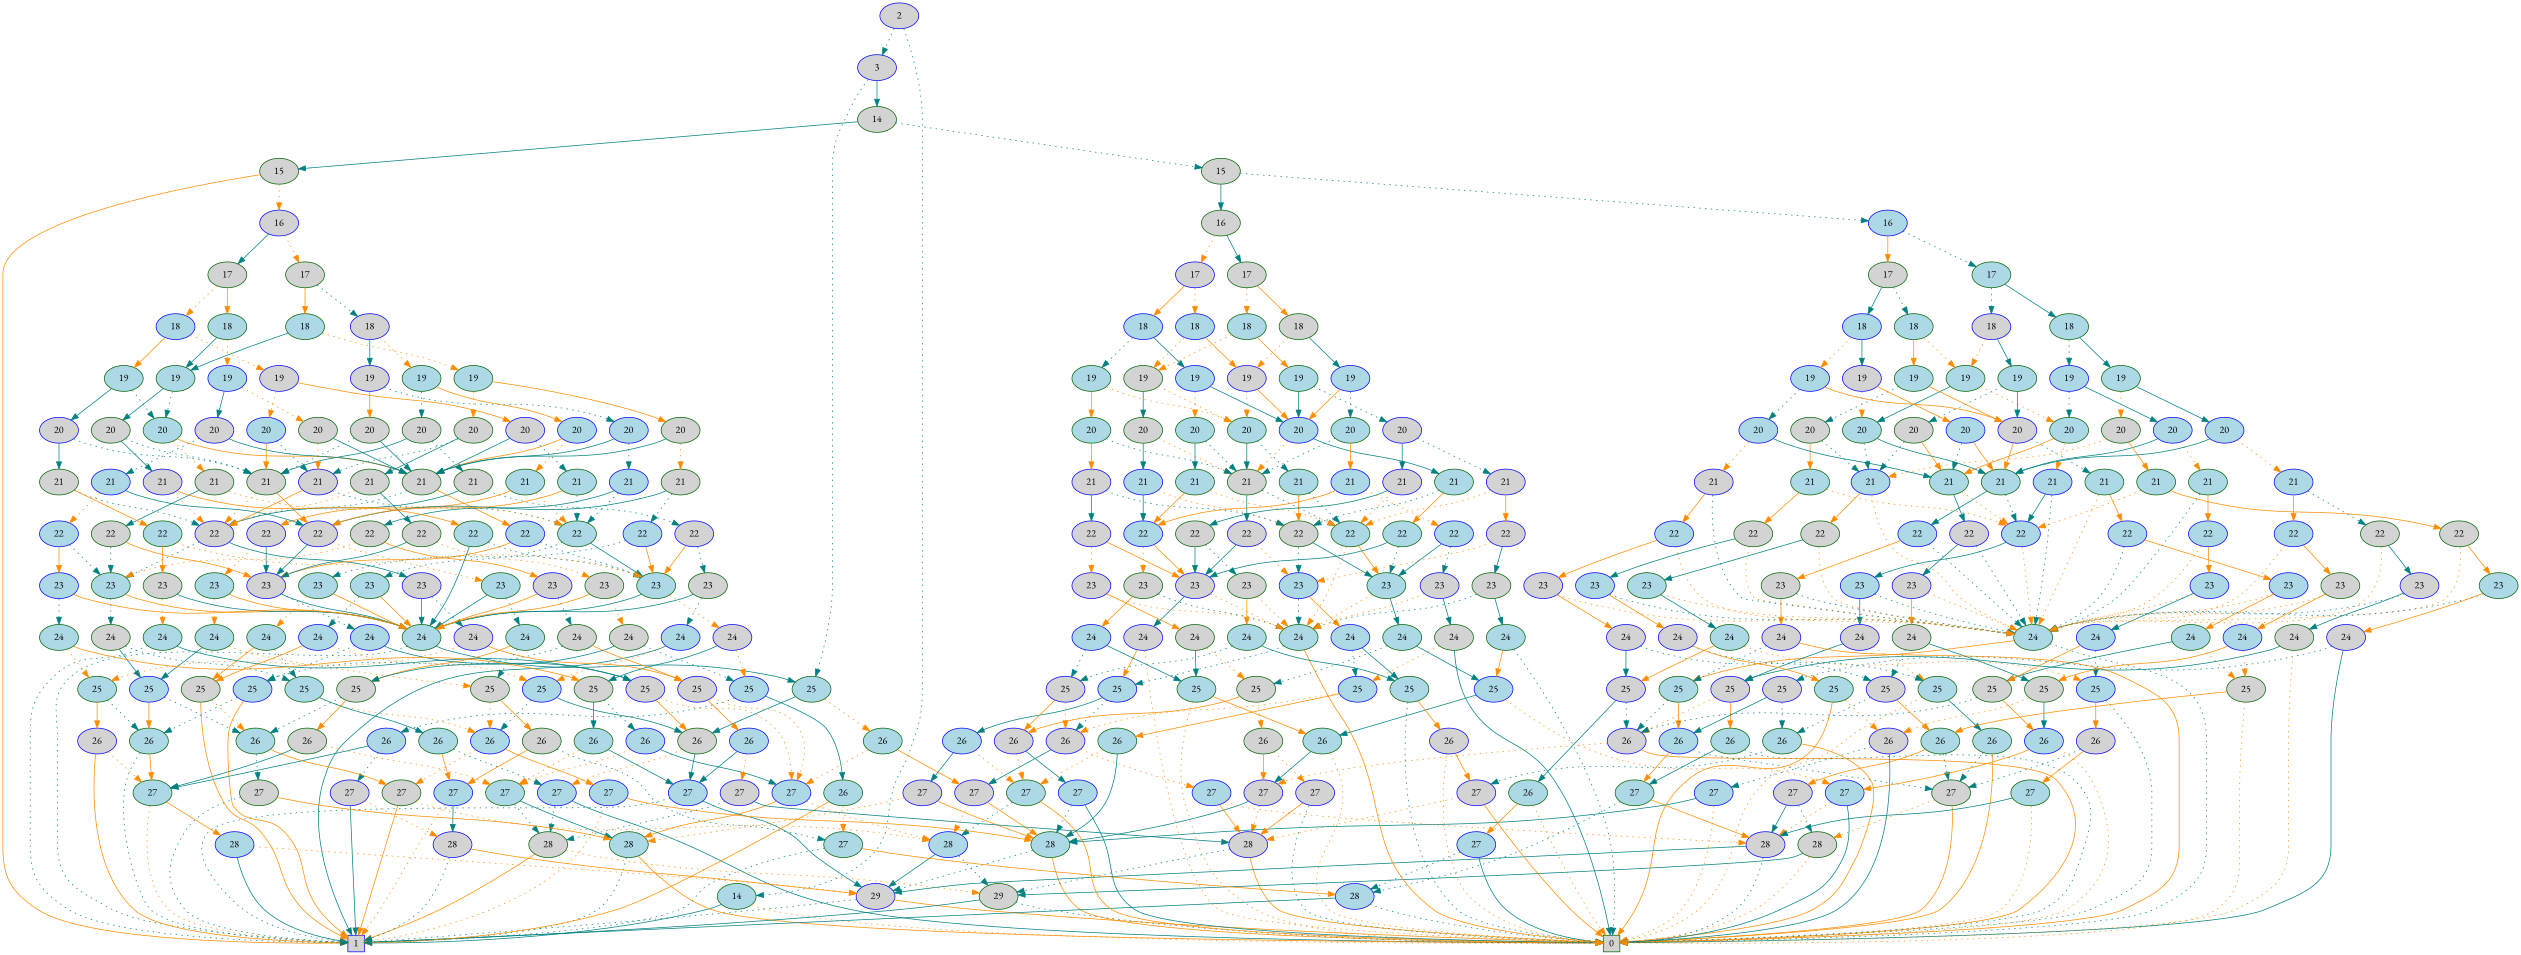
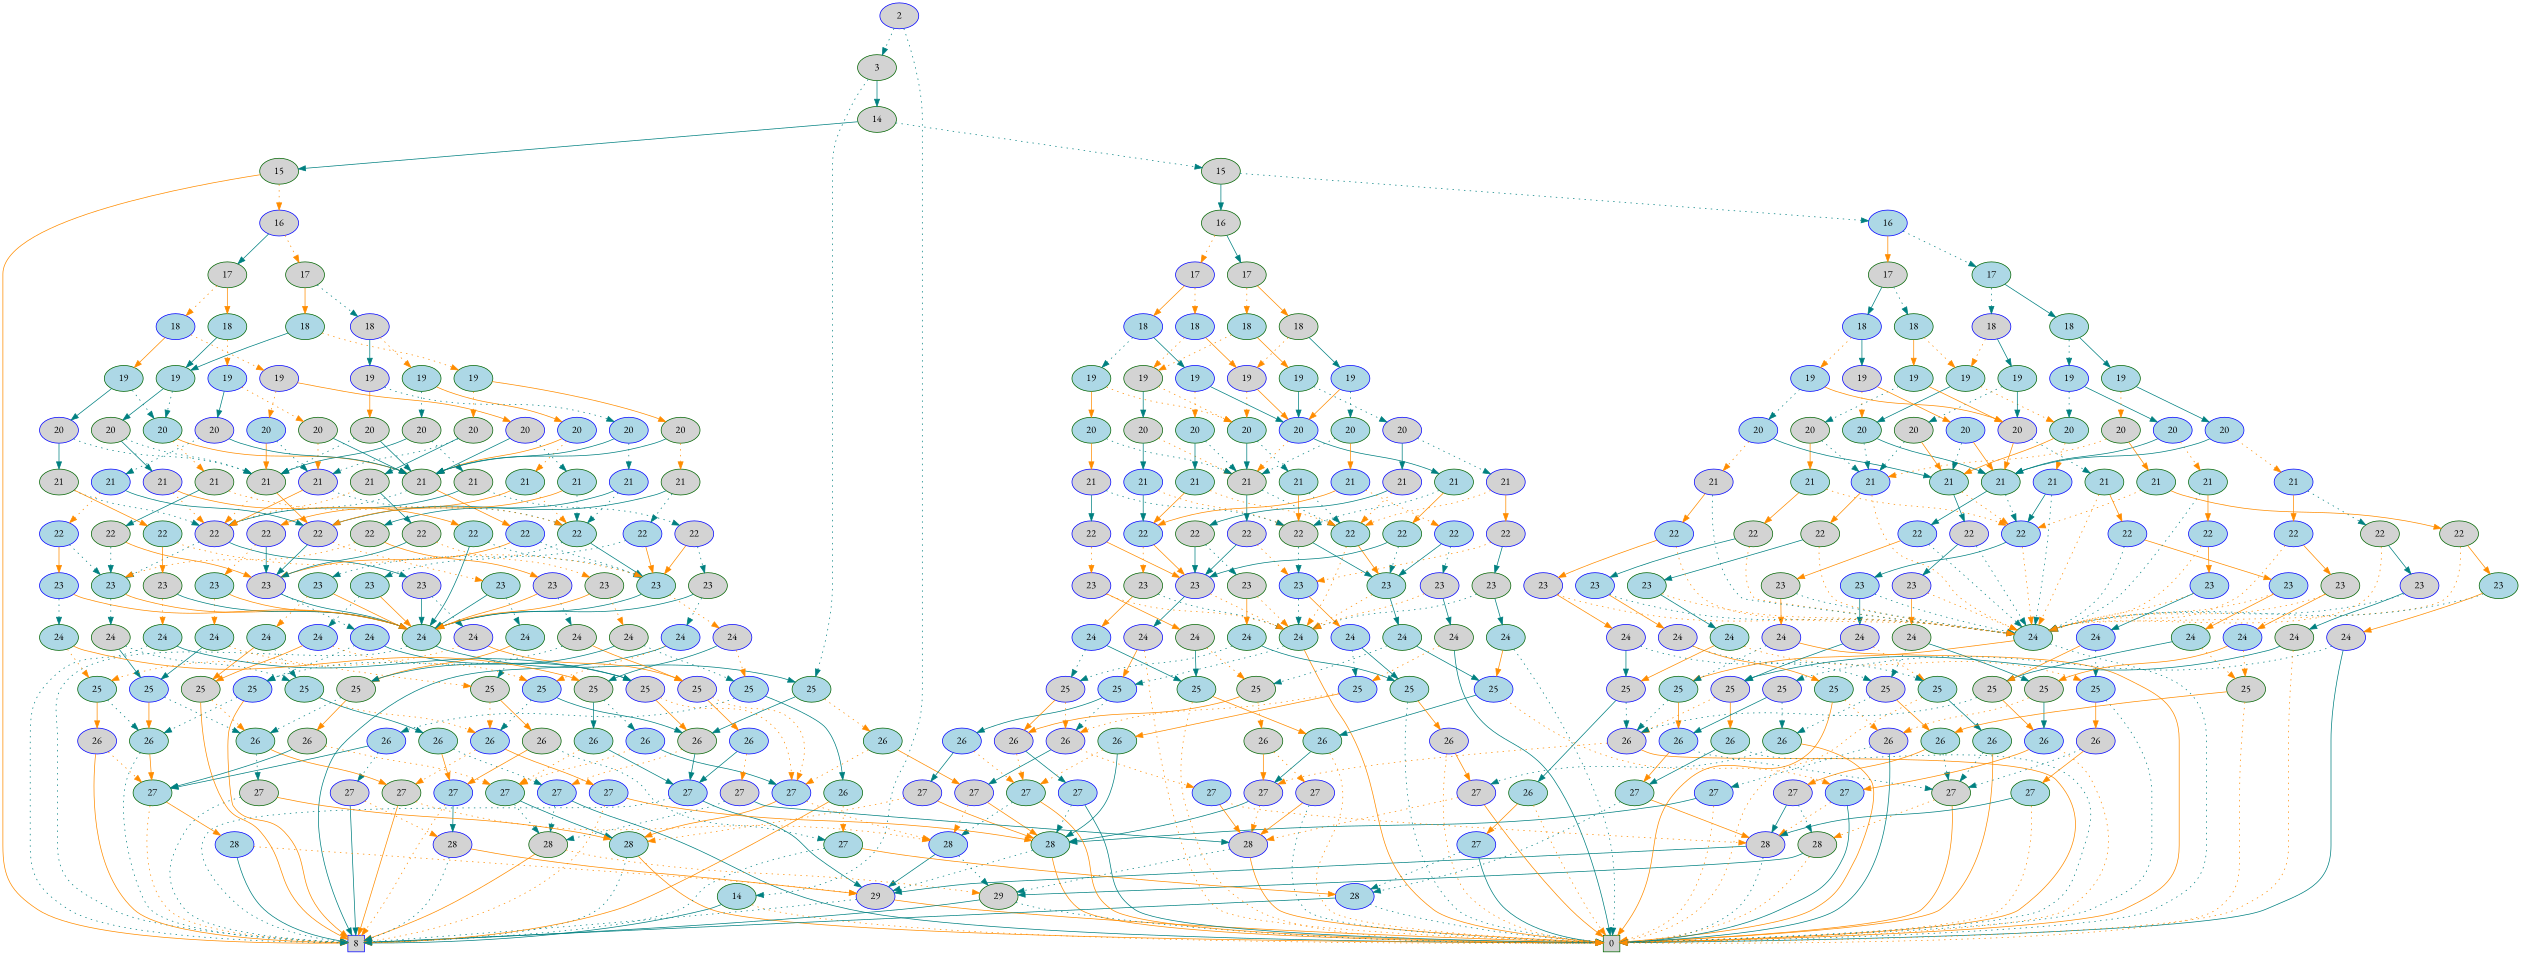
node "3": color blue -> darkgreen
node "1": label "1" -> "8"
